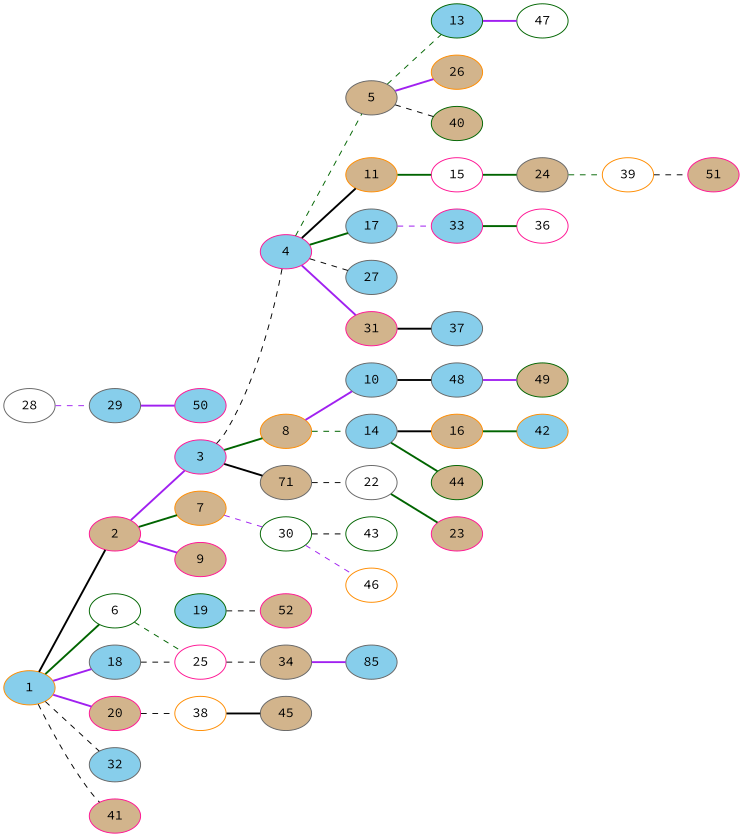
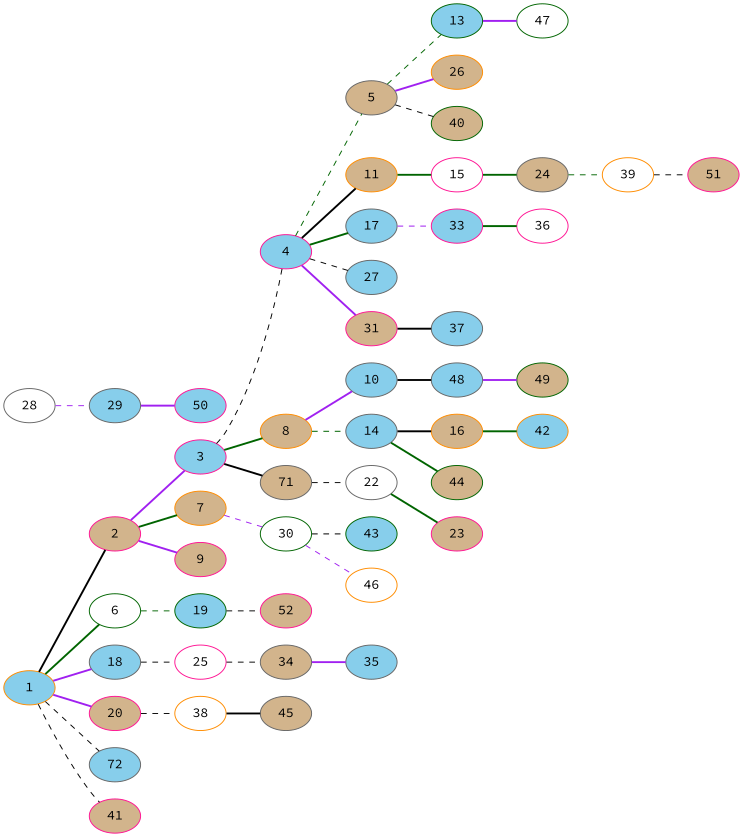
node "43": fillcolor white -> skyblue
edge "6" -- "25": now "6" -- "19"
node "85": label "85" -> "35"
node "32": label "32" -> "72"
